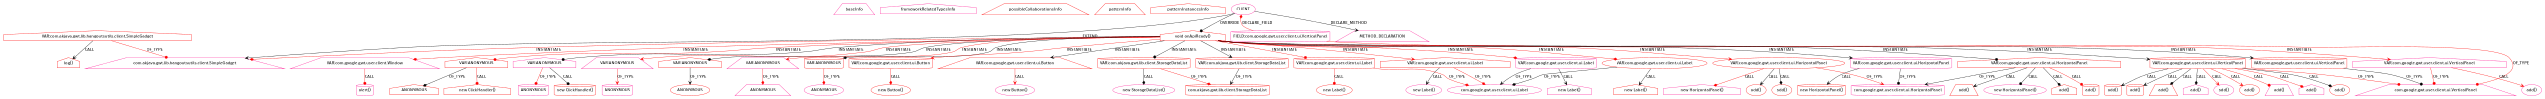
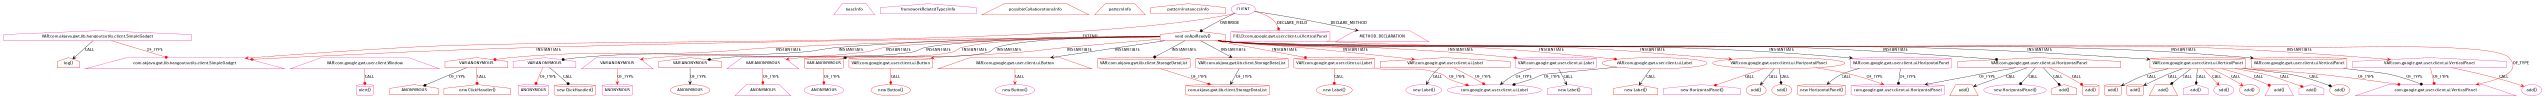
edge "FIELD:com.google.gwt.user.client.ui.VerticalPanel" -> "CLIENT": reversed
node "VAR:com.akjava.gwt.lib.hangoutsutils.client.SimpleGadget": color red -> deeppink
edge "CLIENT" -> "com.akjava.gwt.lib.hangoutsutils.client.SimpleGadget": color black -> red
edge "void onApiReady()" -> "VAR:com.google.gwt.user.client.Window": removed, label "INSTANTIATE"
edge "FIELD:com.google.gwt.user.client.ui.VerticalPanel" -> "com.google.gwt.user.client.ui.VerticalPanel": arrowhead dot -> vee
node "new StorageDataList()": removed
